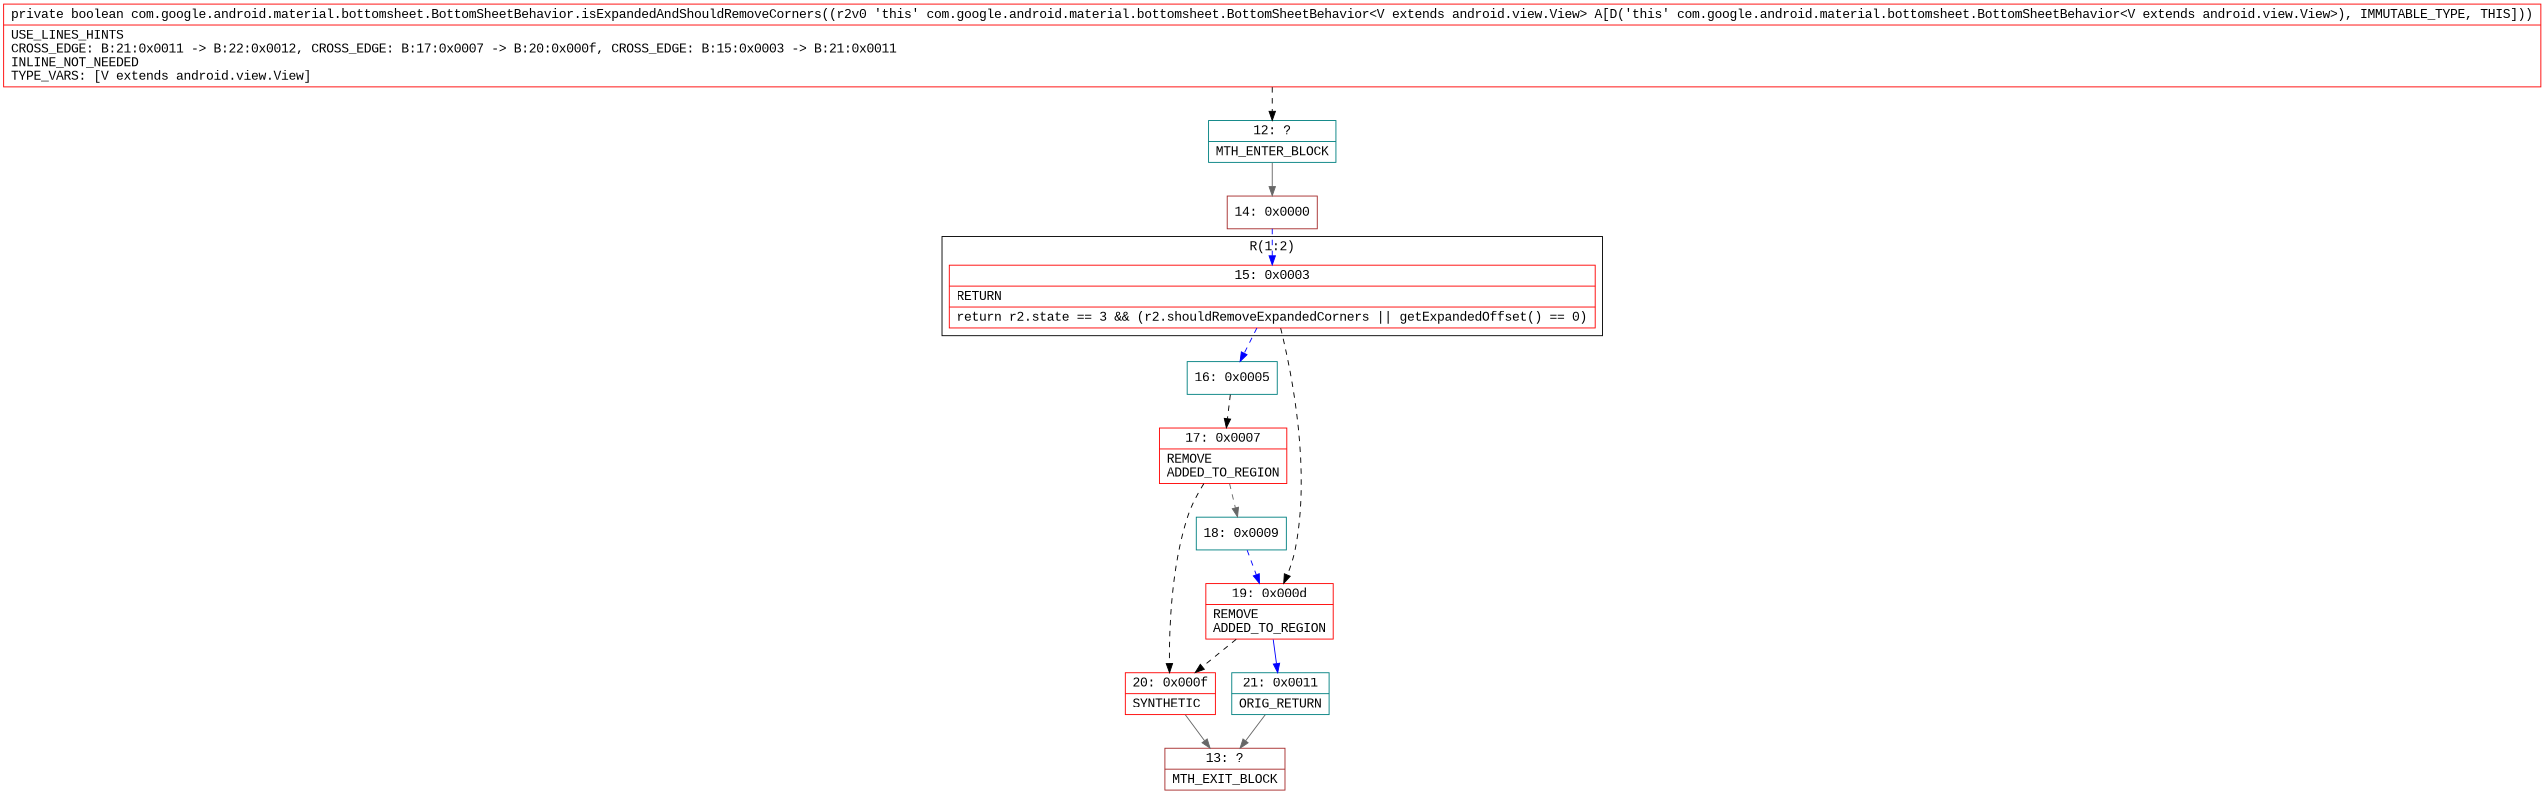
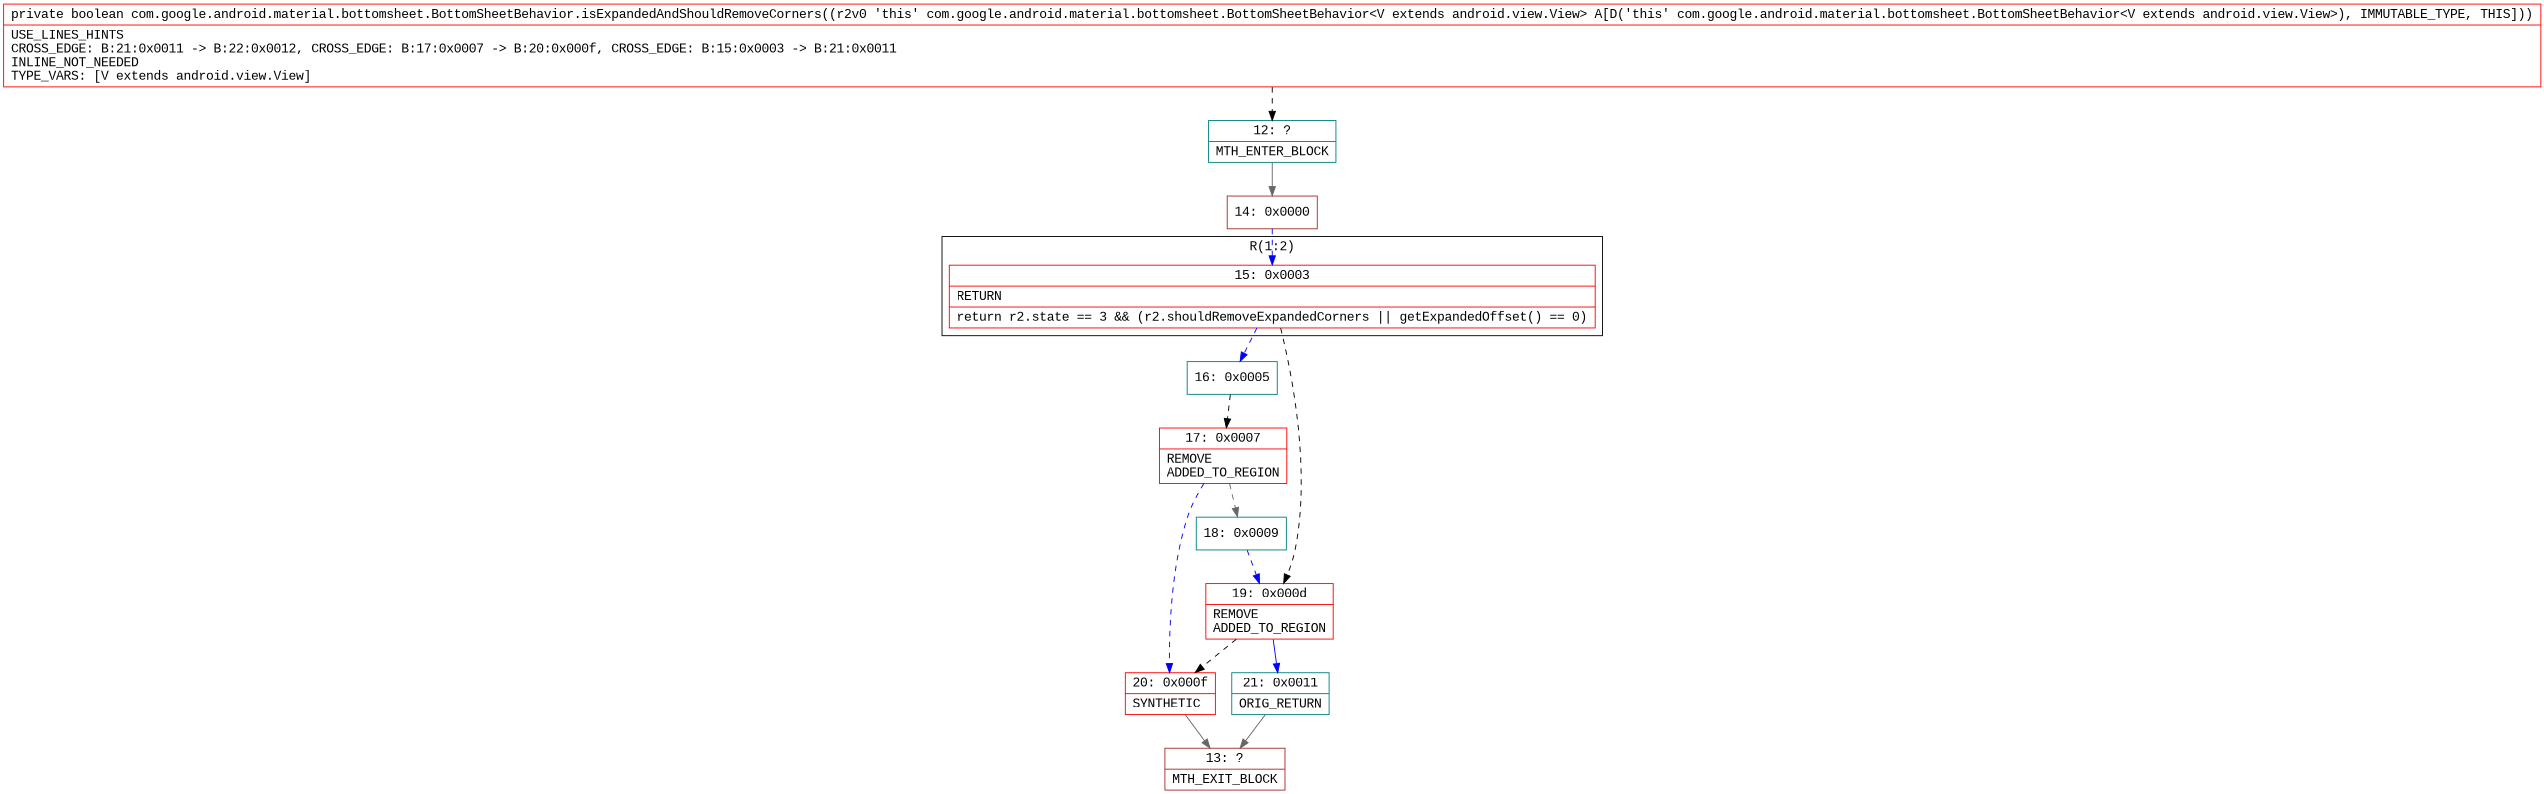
edge "17: 0x0007" -> "20: 0x000f": color black -> blue
